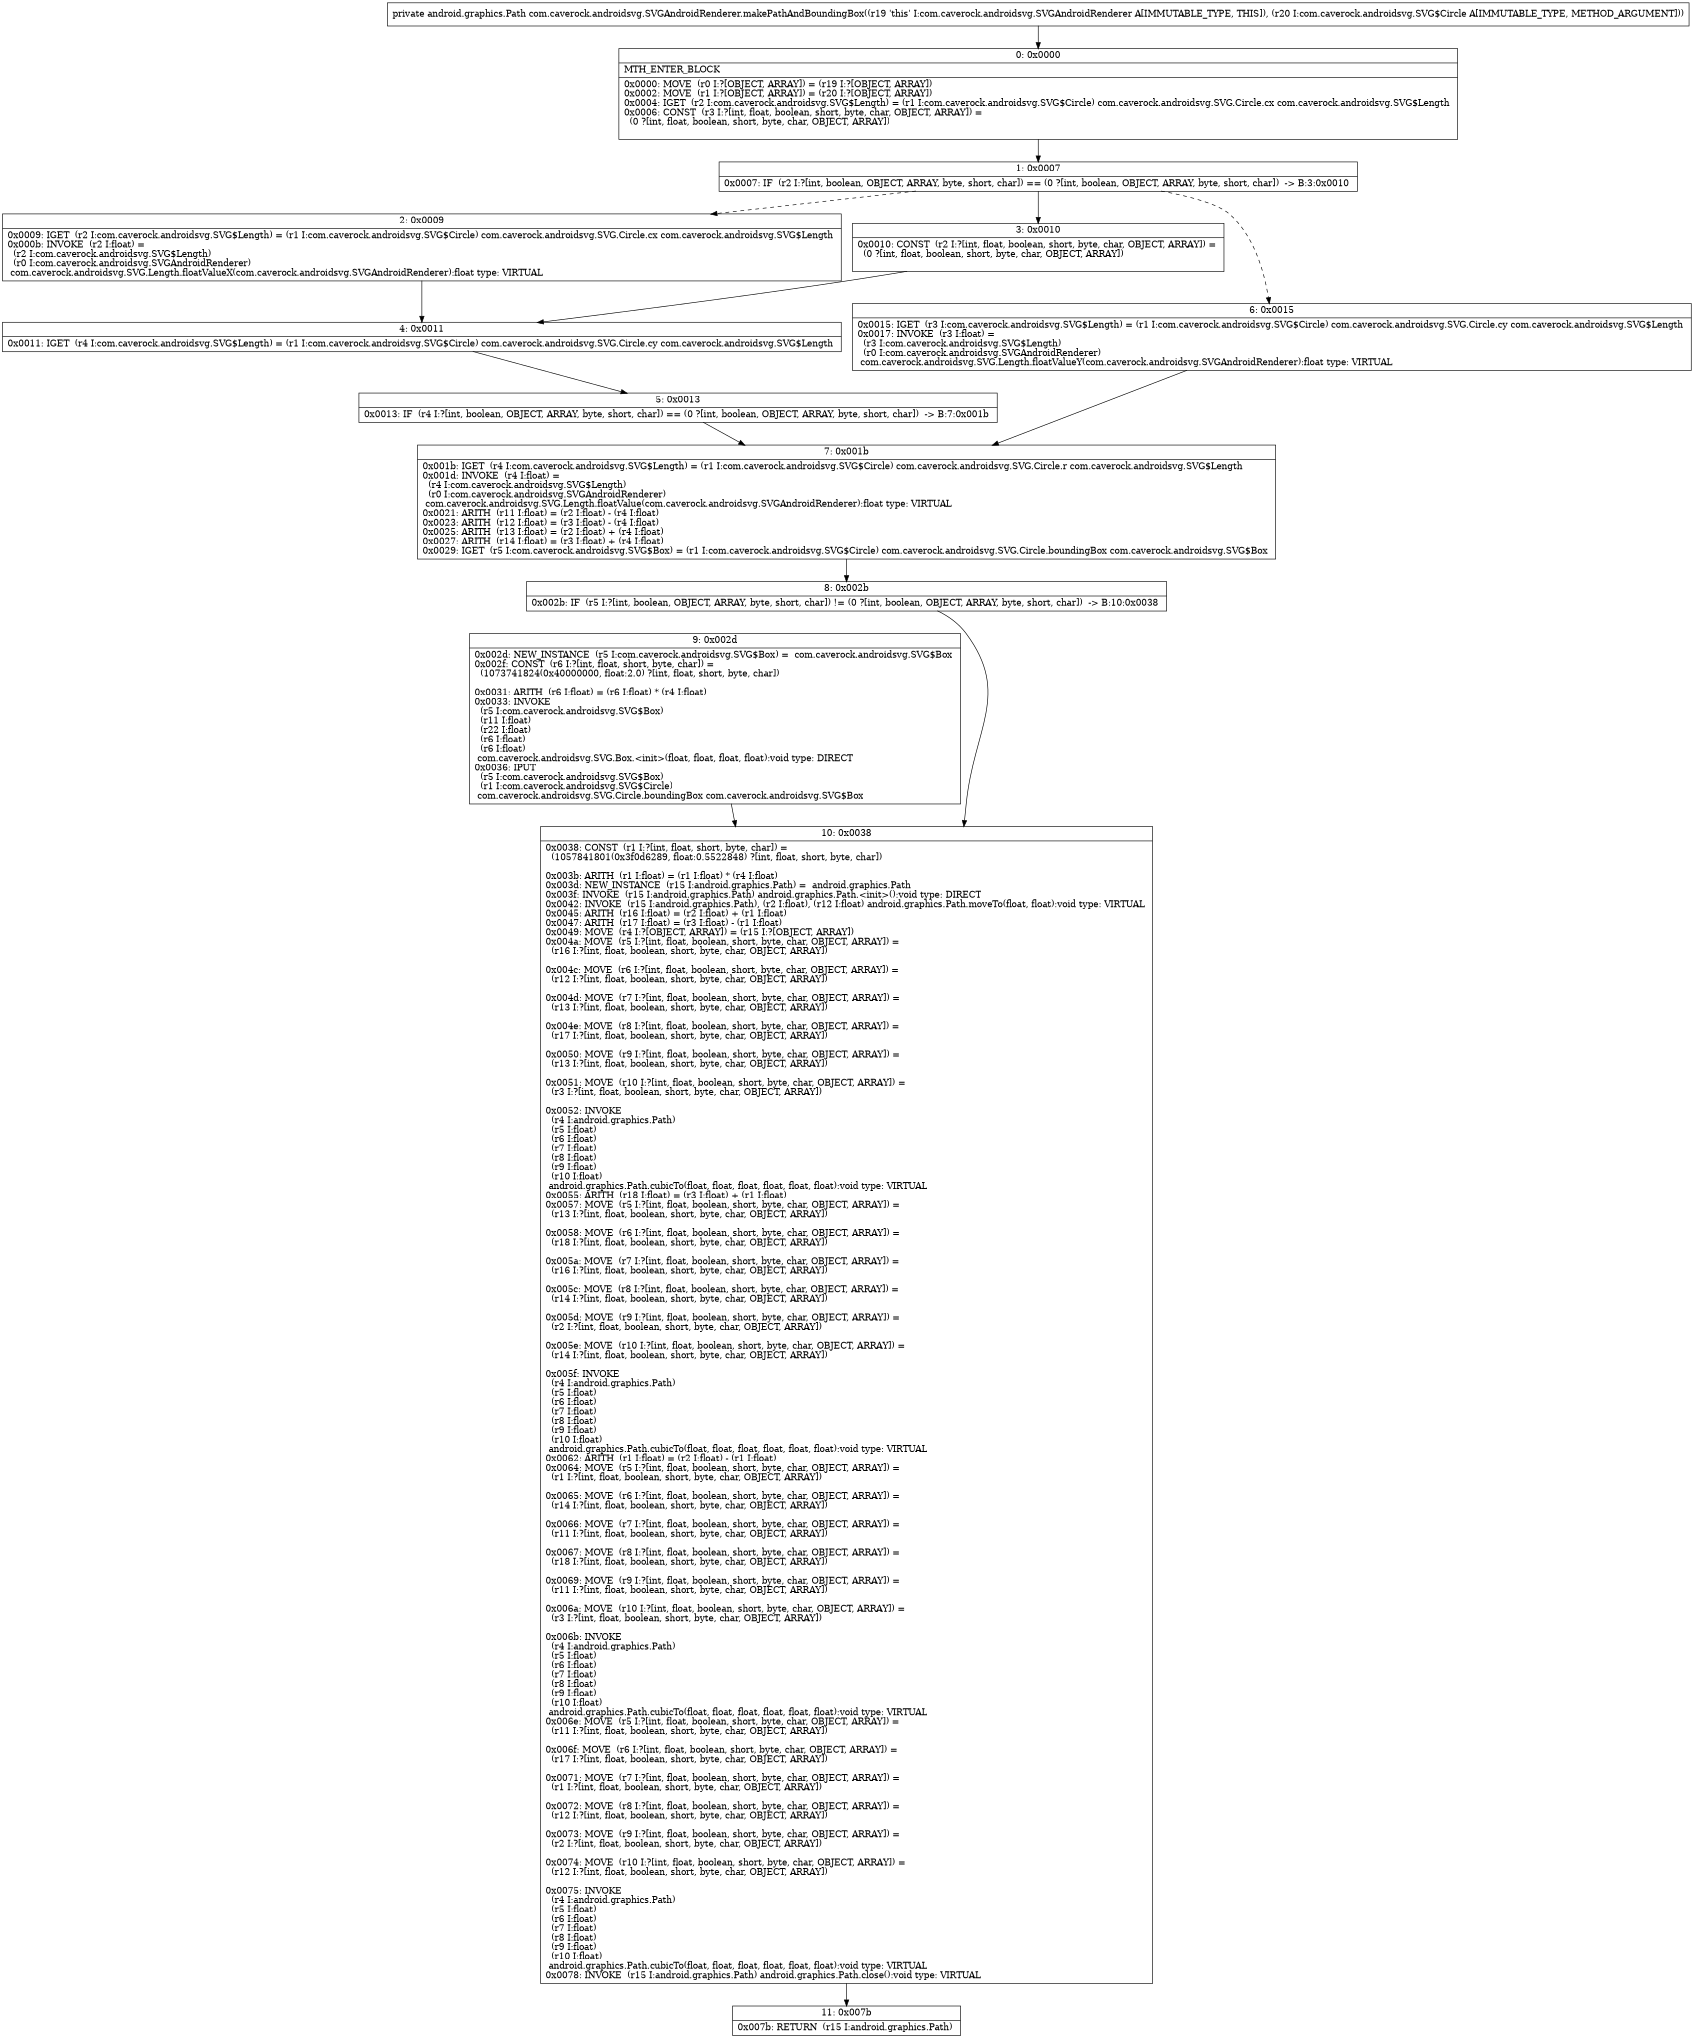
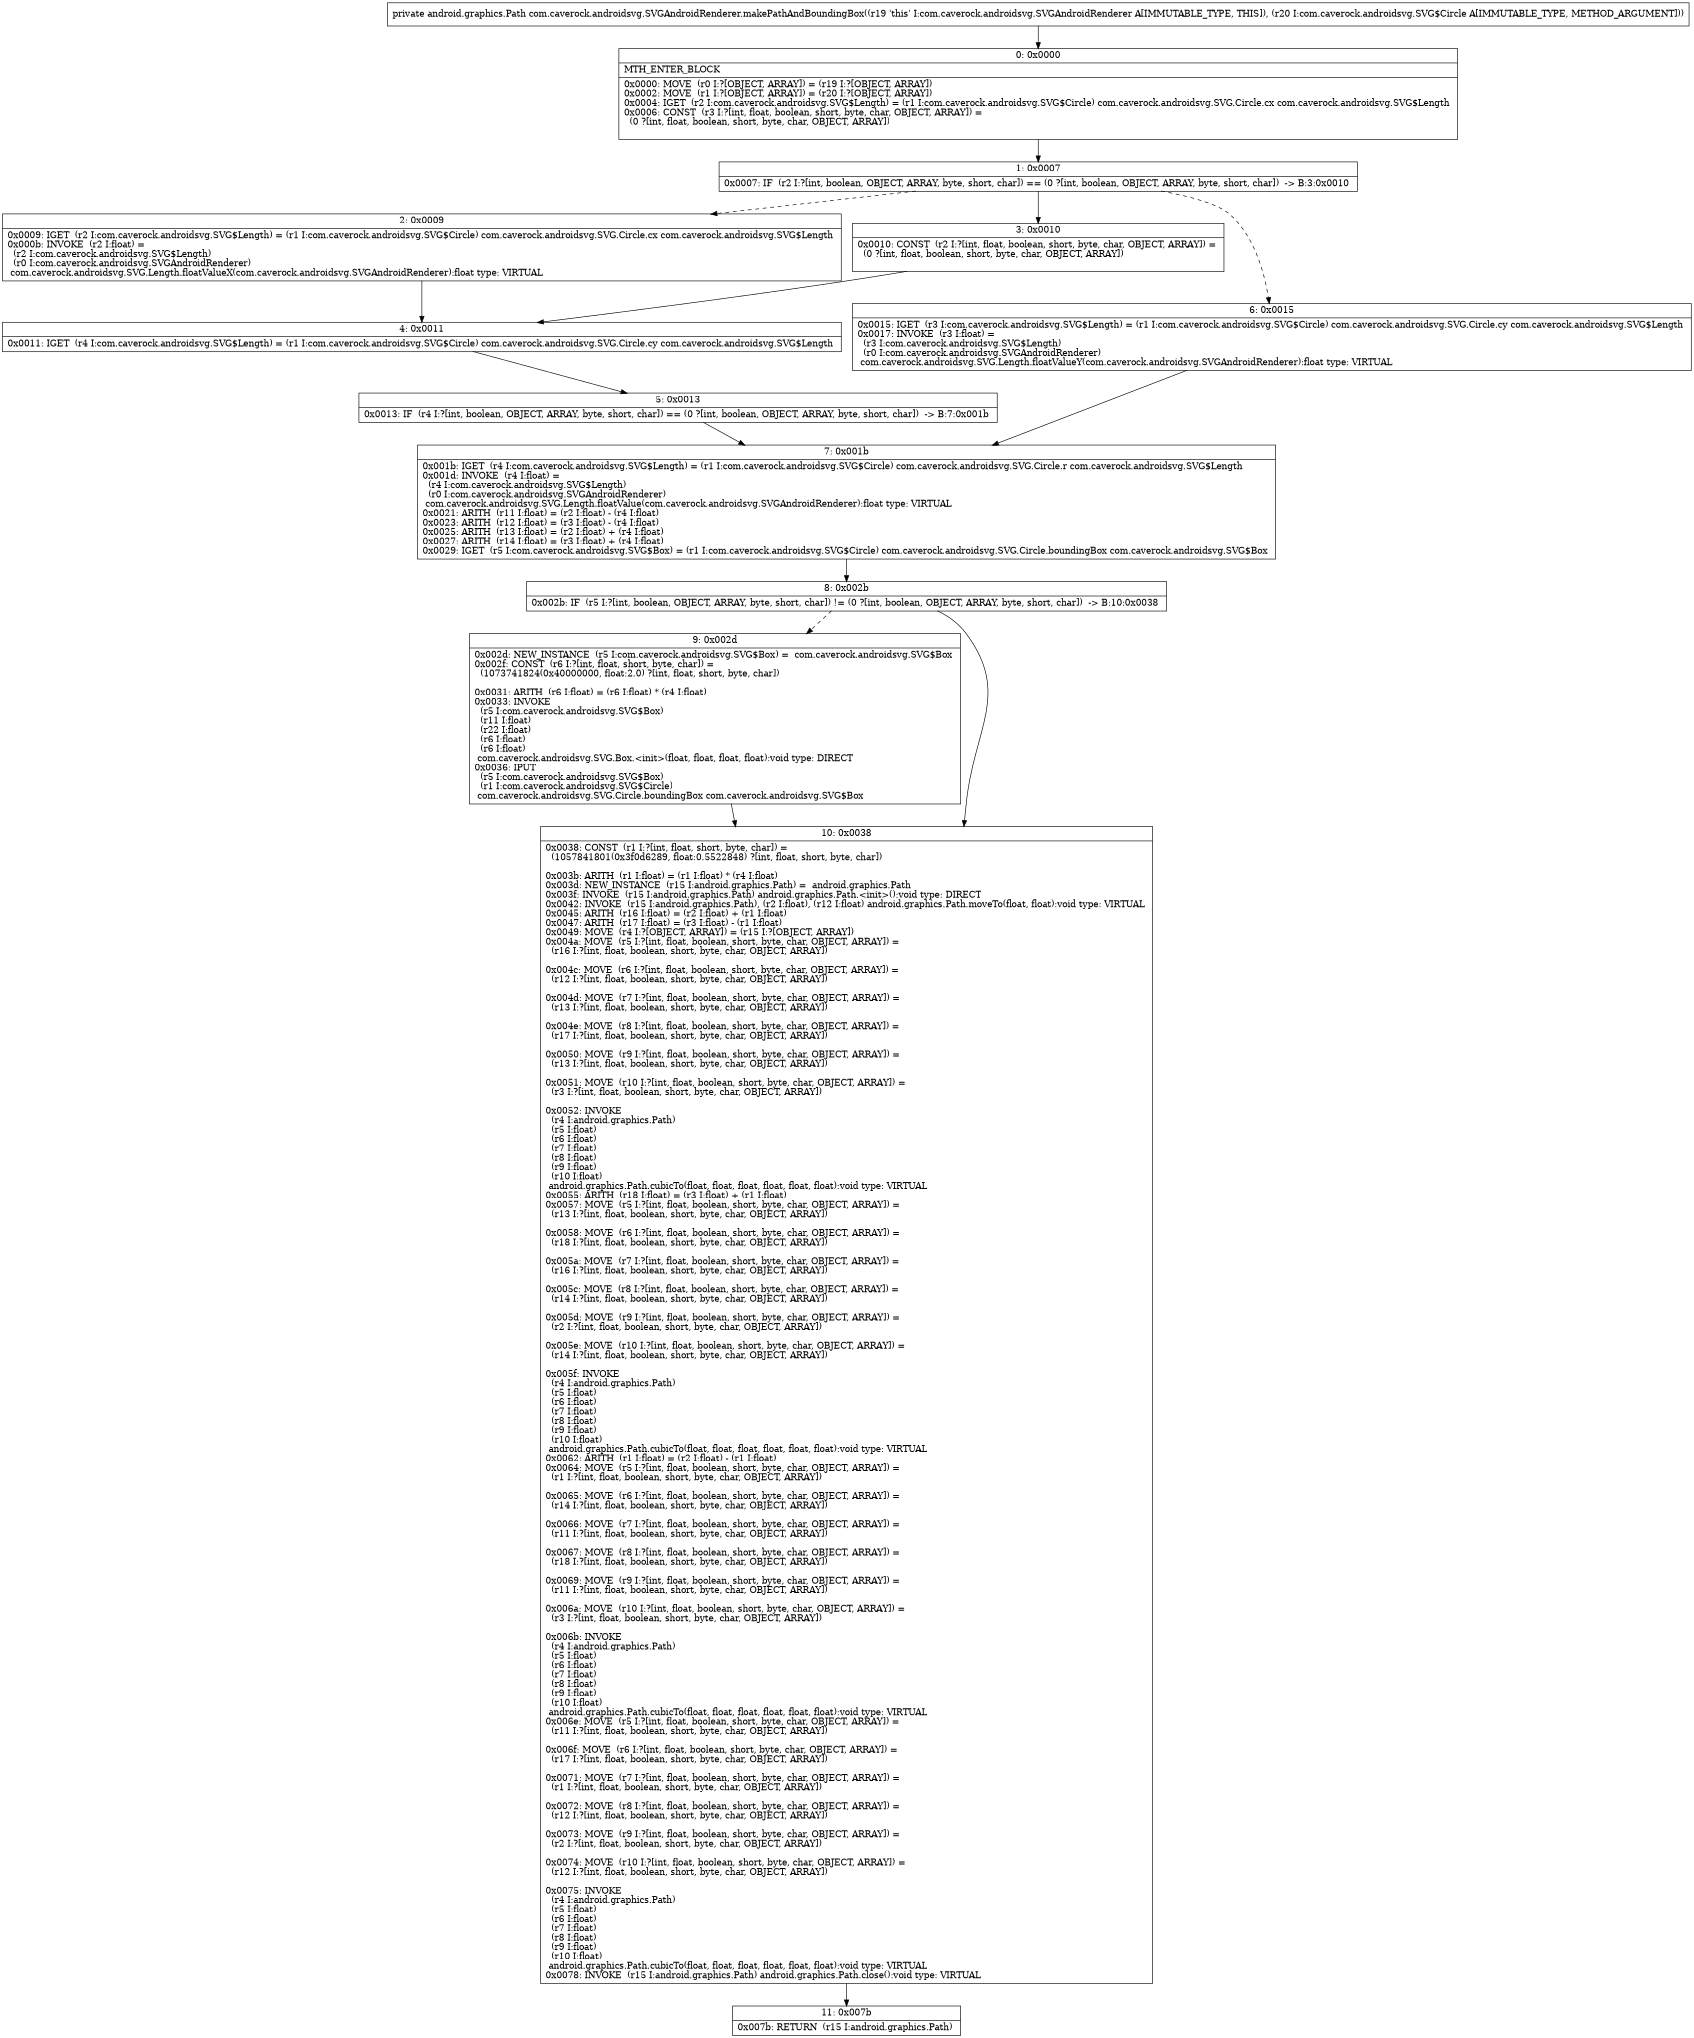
edge "8: 0x002b" -> "9: 0x002d": added
